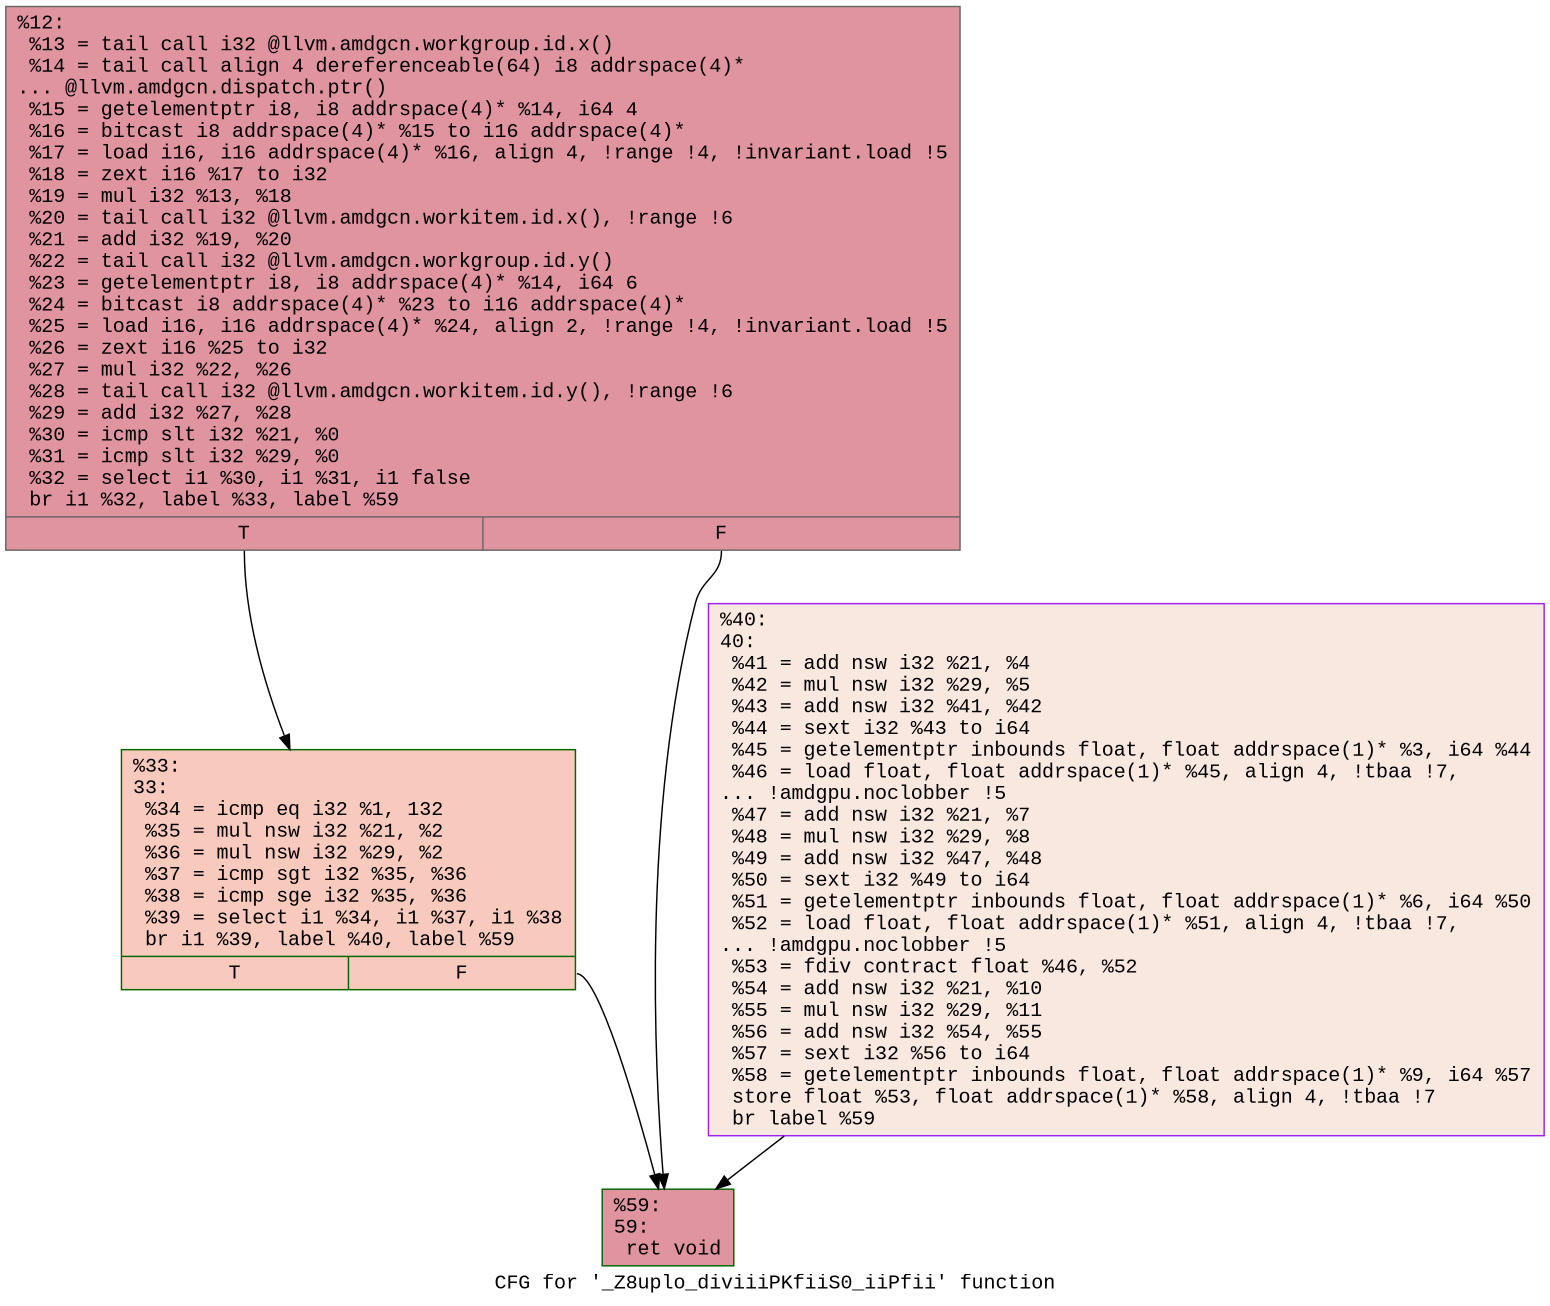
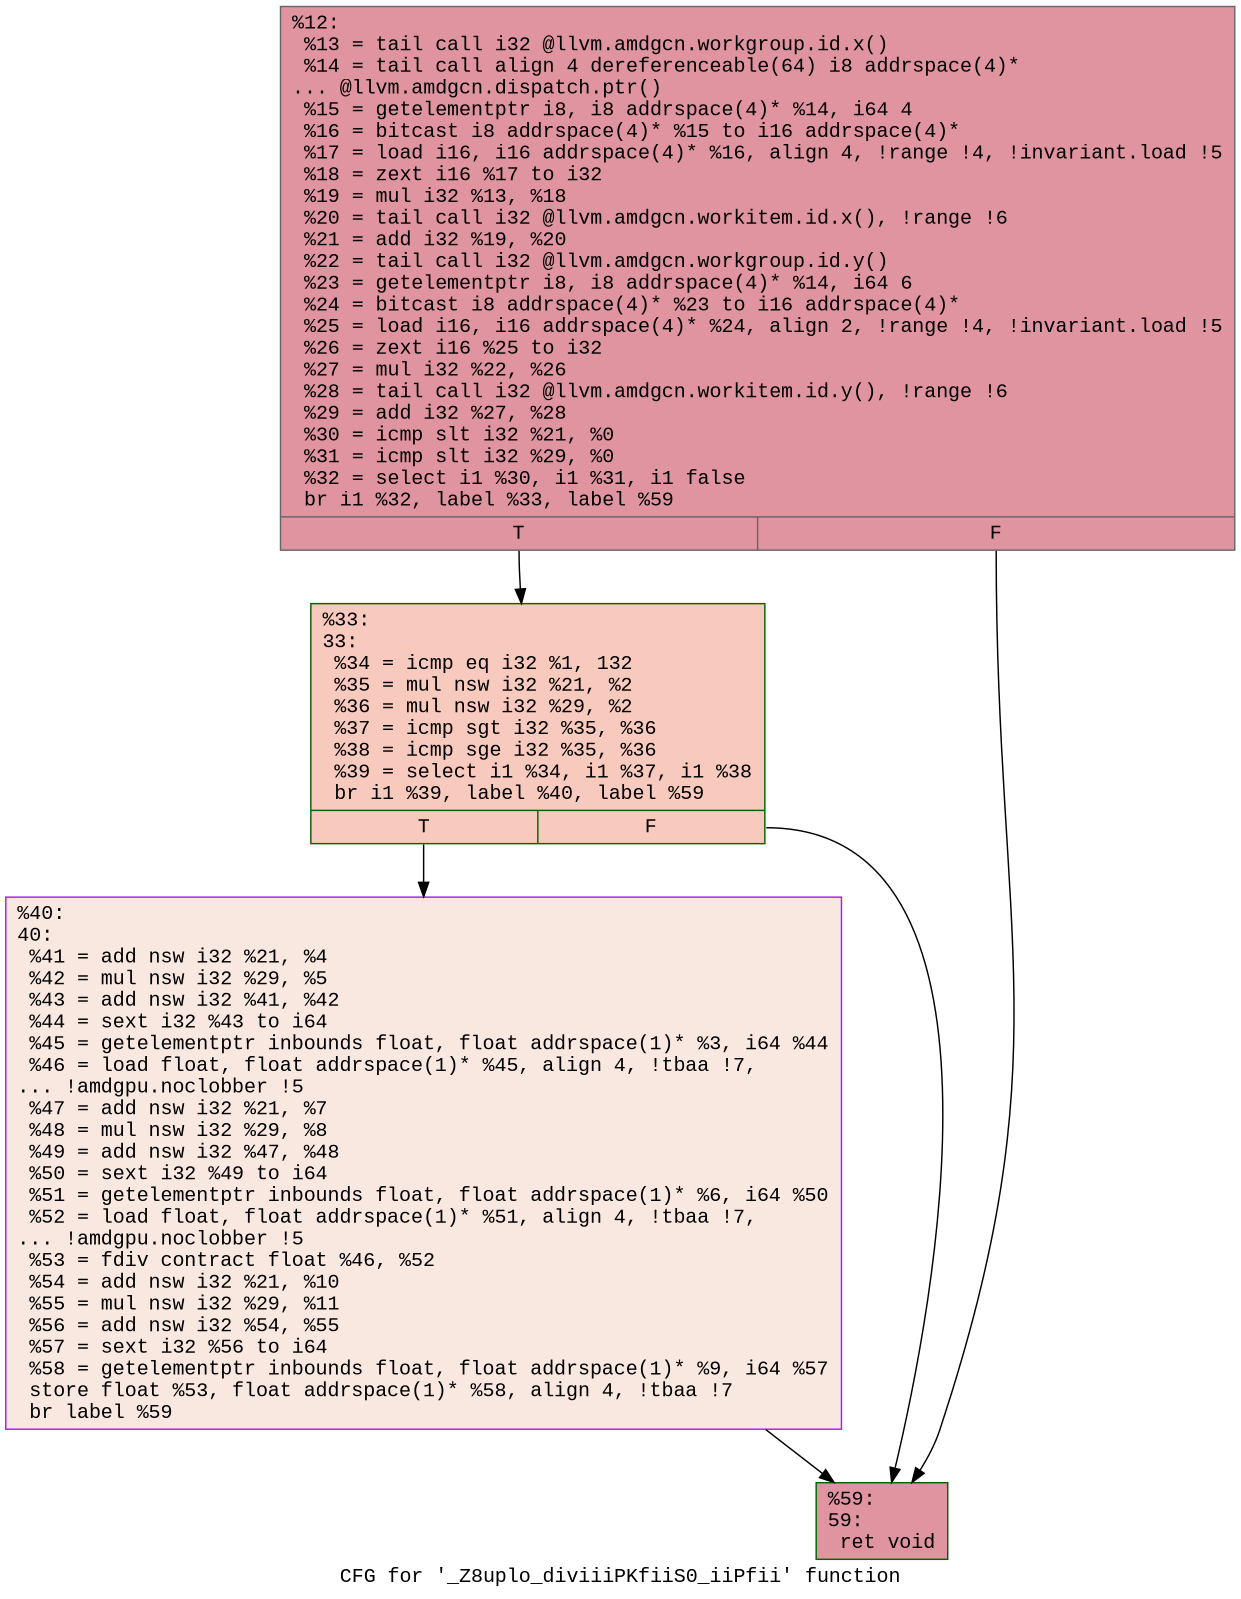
edge "%33:" -> "%40:": added
